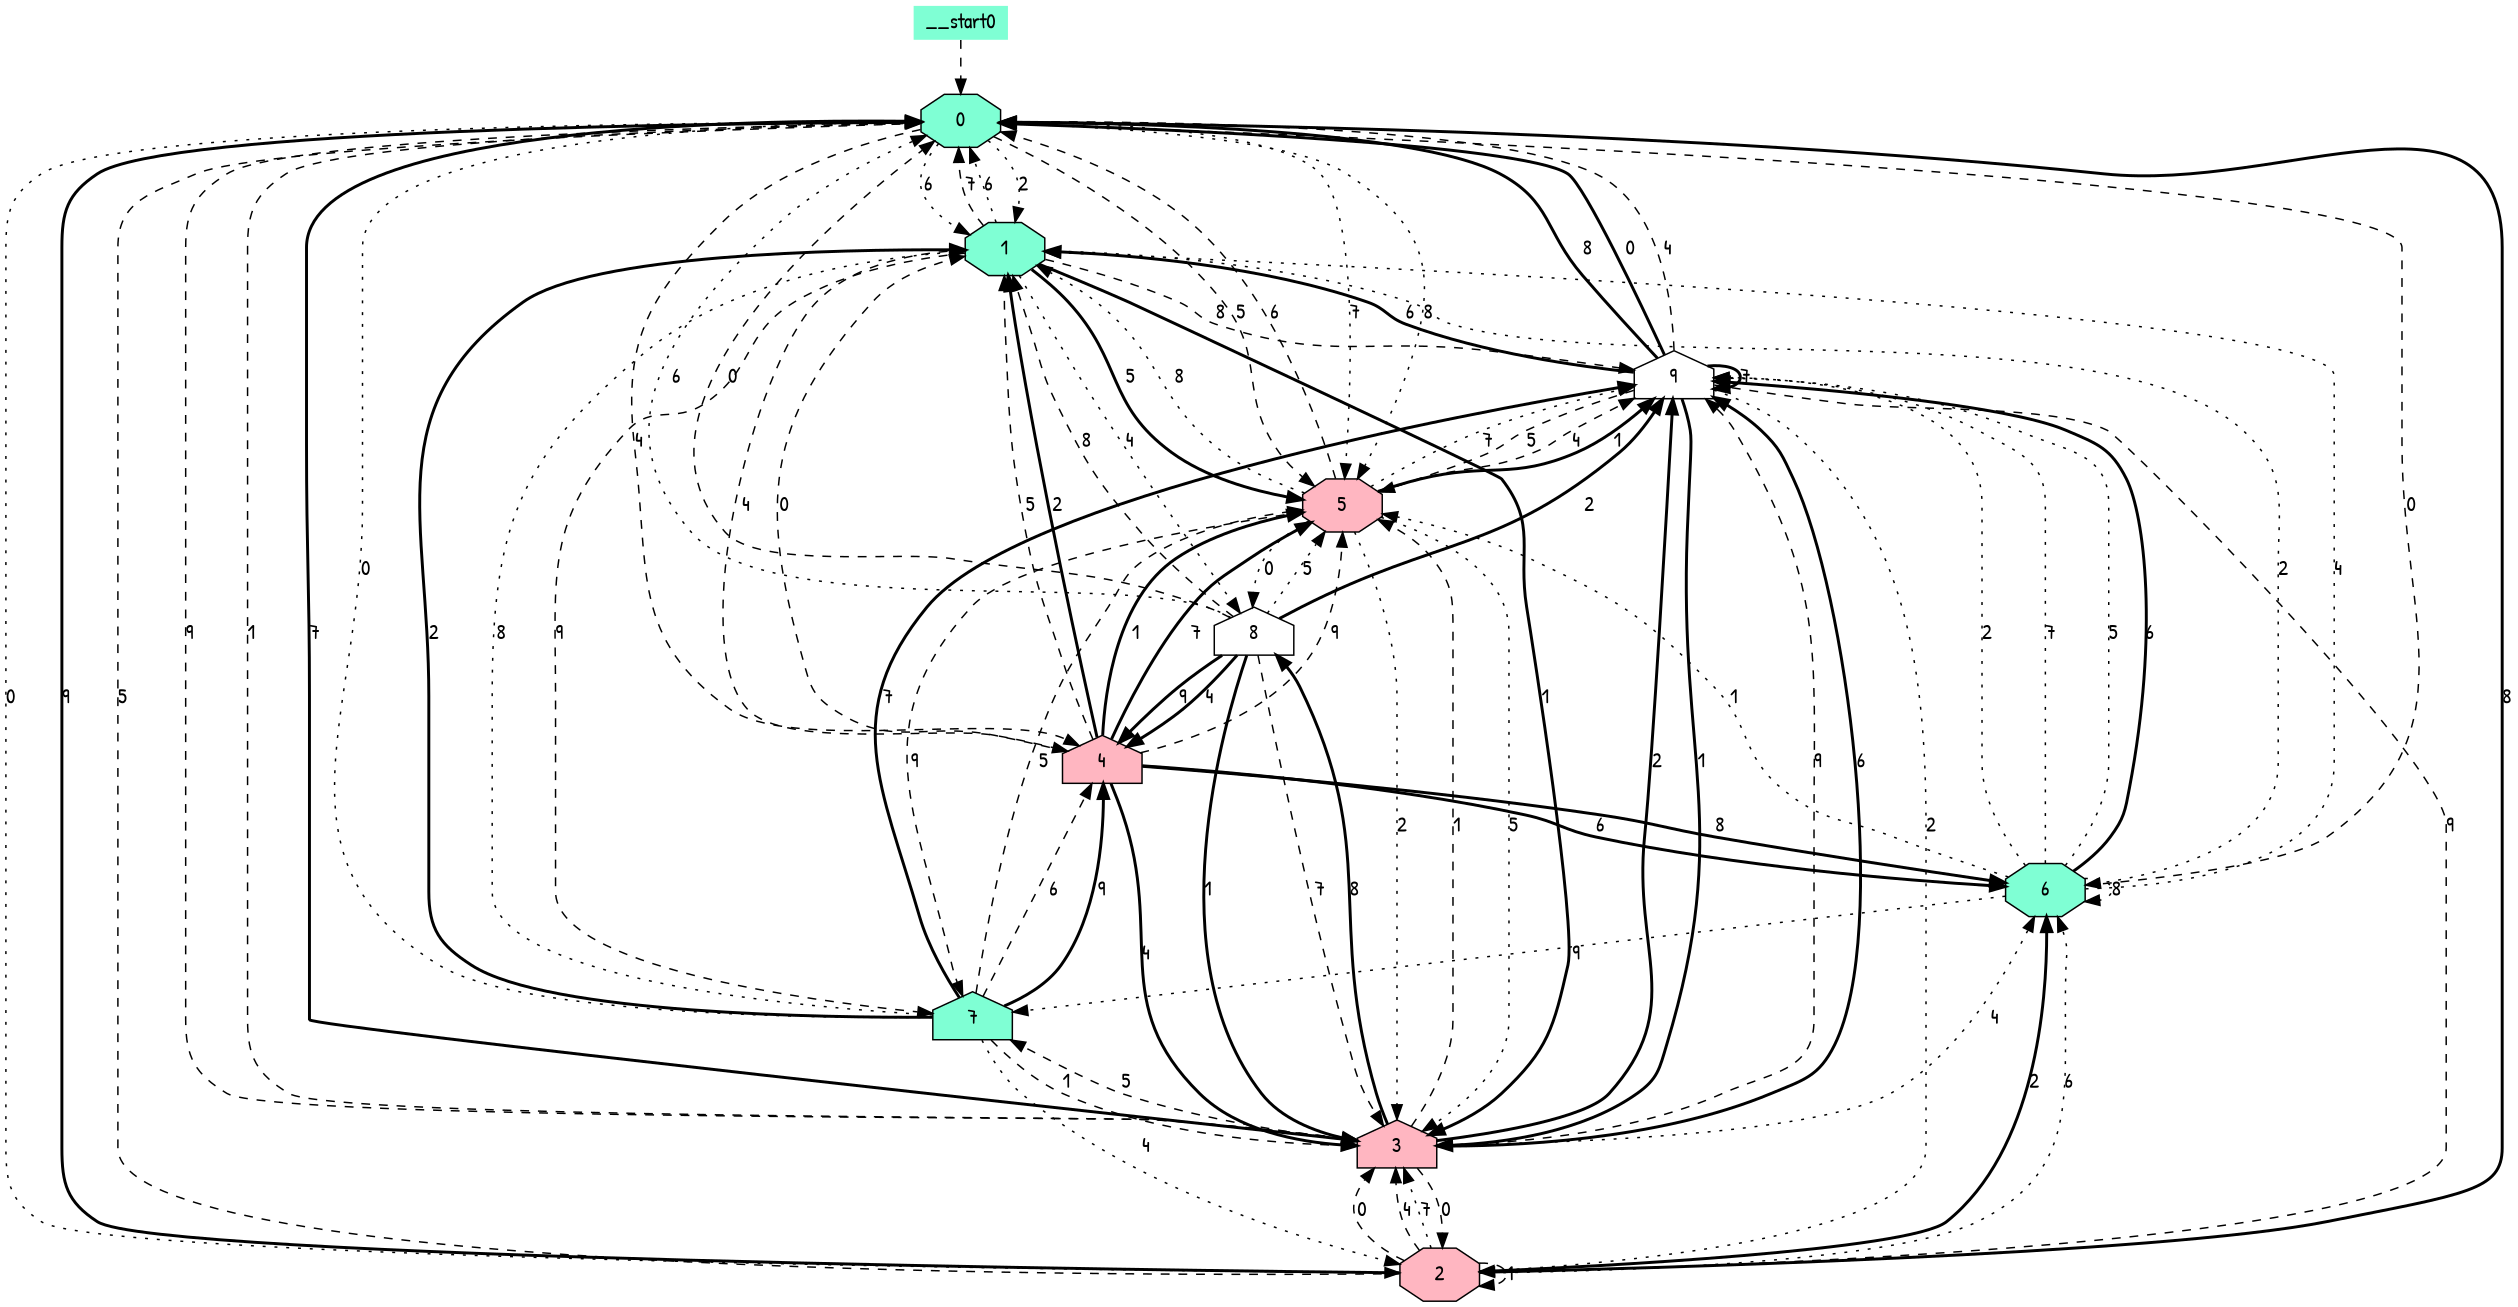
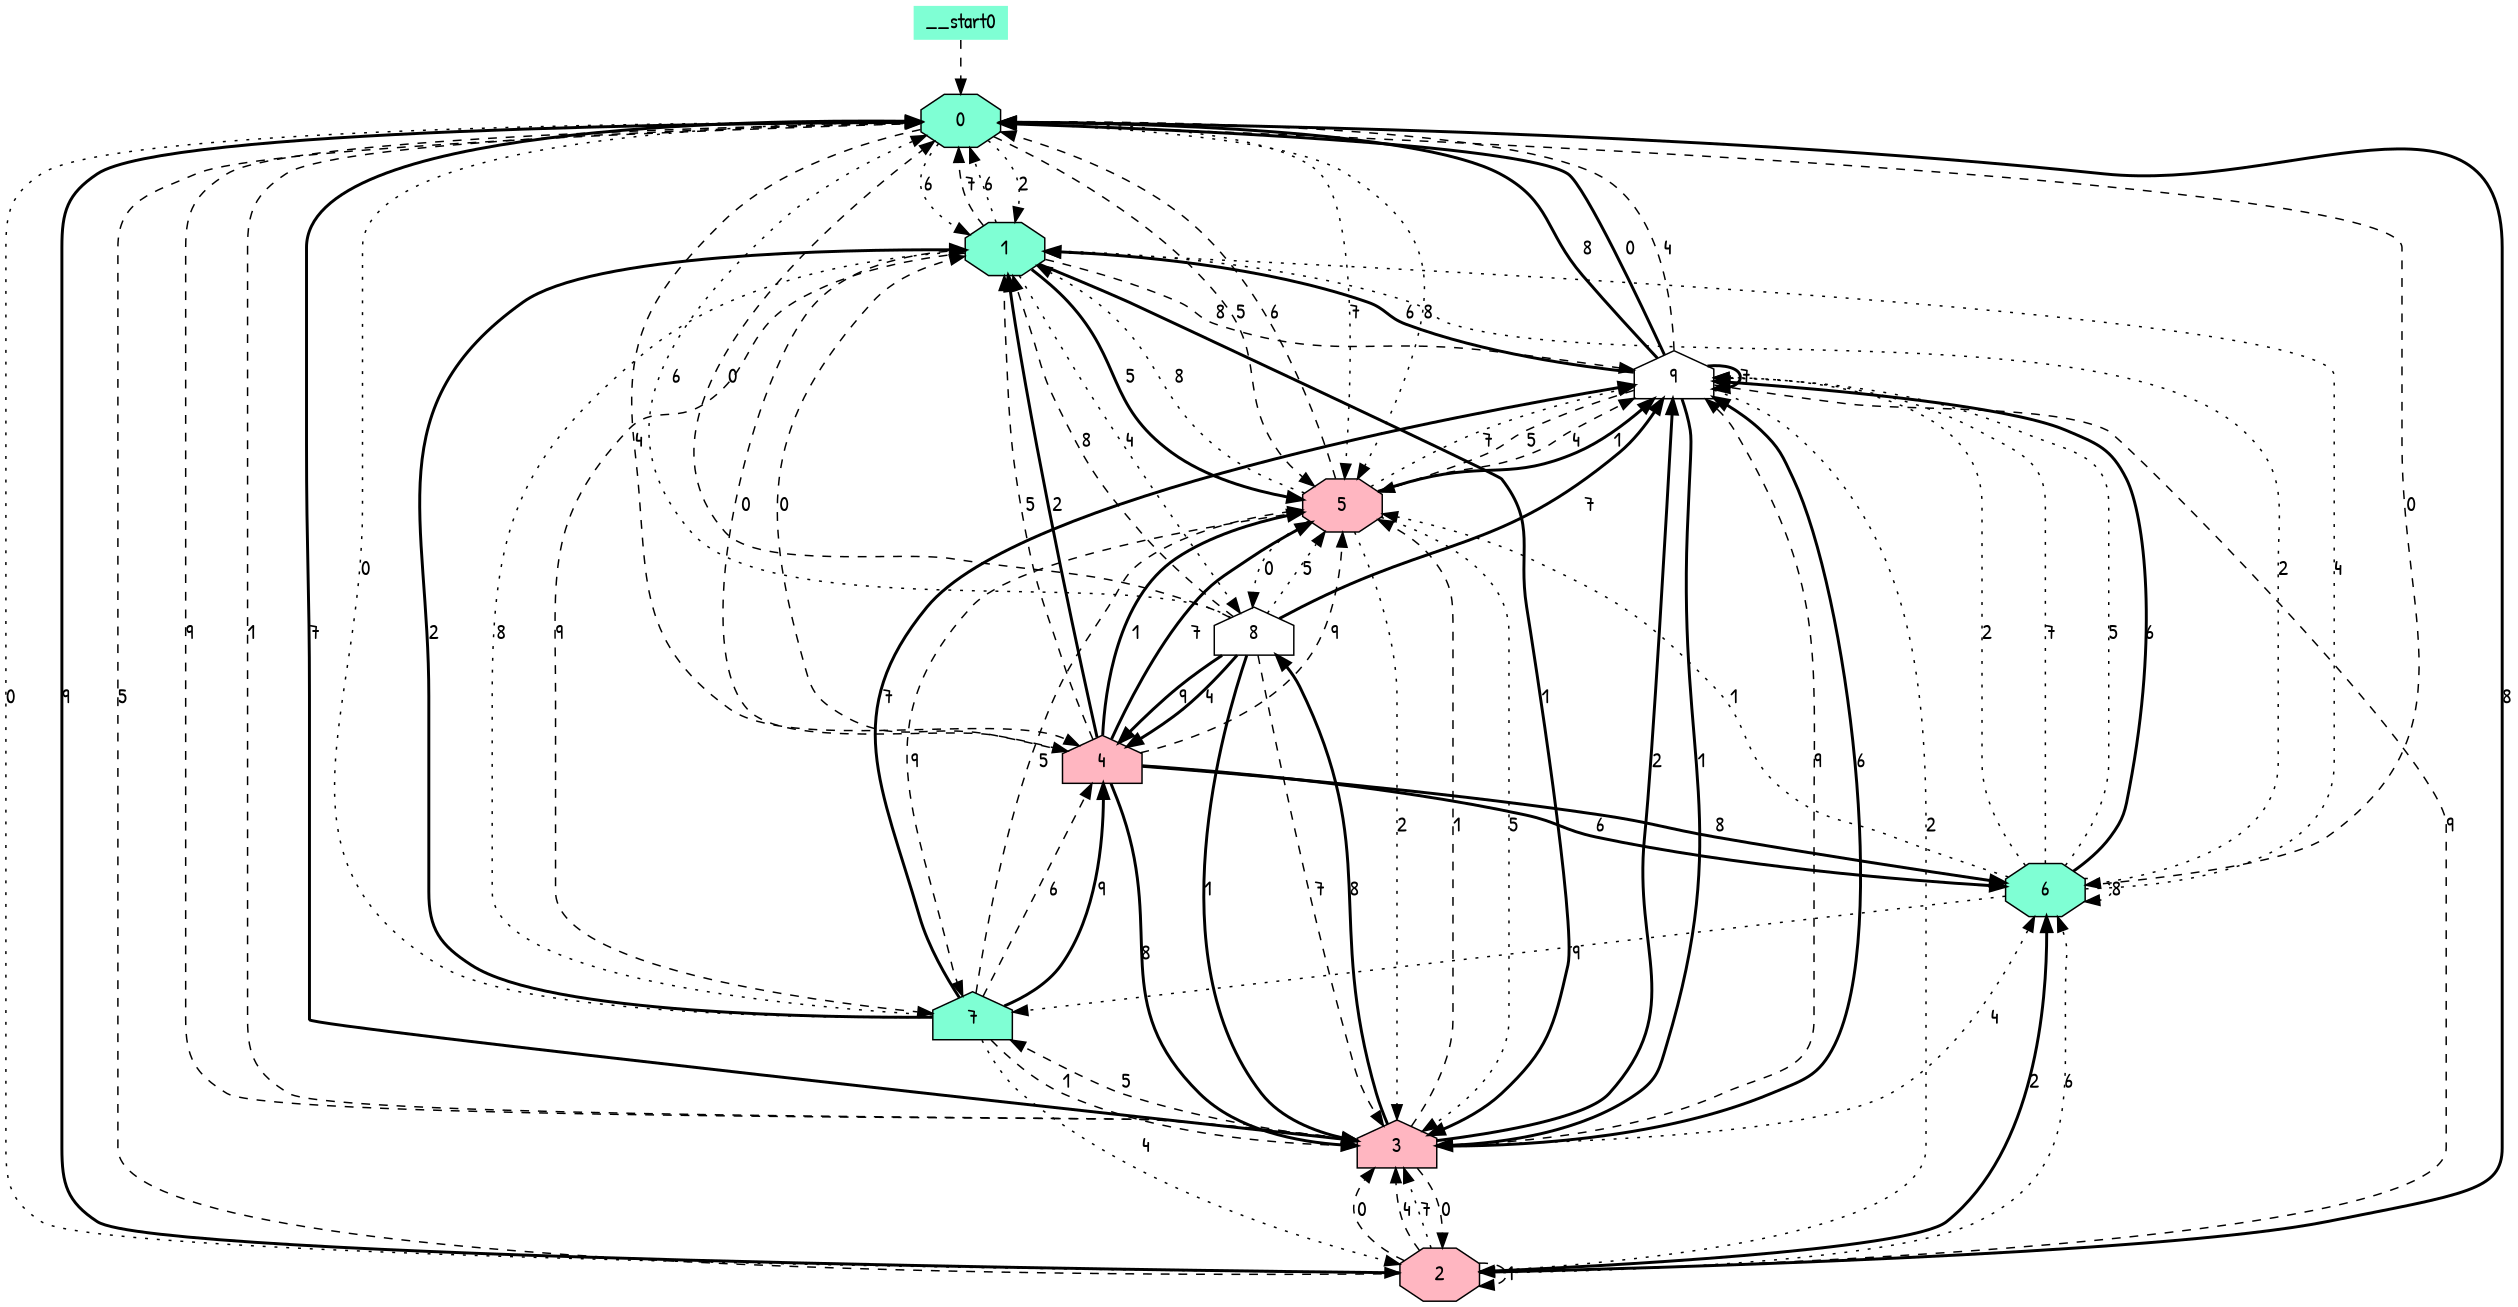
edge "1" -> "4": label "4" -> "0"
edge "8" -> "9": label "2" -> "7"
edge "4" -> "3": label "4" -> "8"
